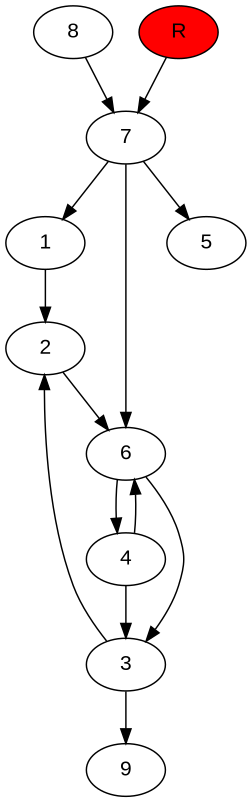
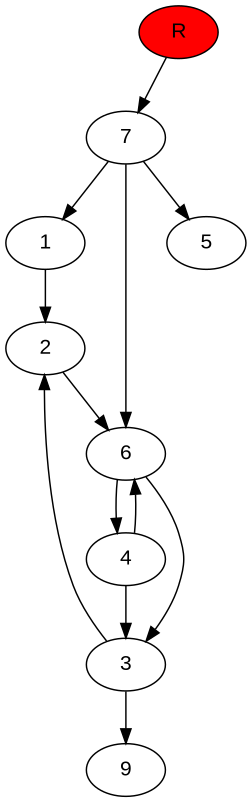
node "8": removed
